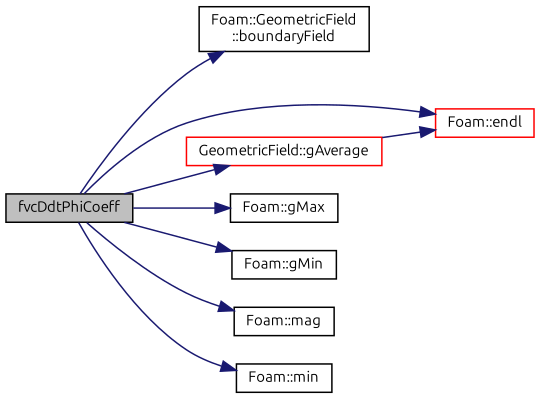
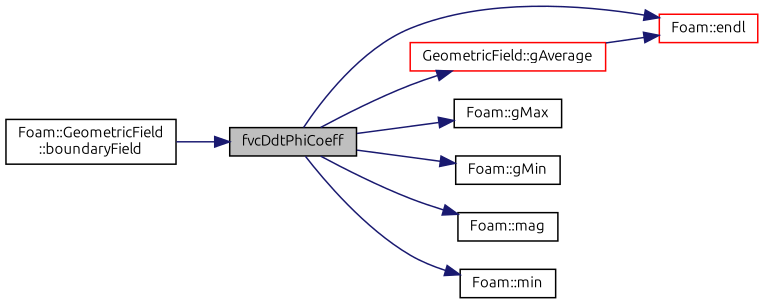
edge "fvcDdtPhiCoeff" -> "Foam::GeometricField ::boundaryField": reversed
